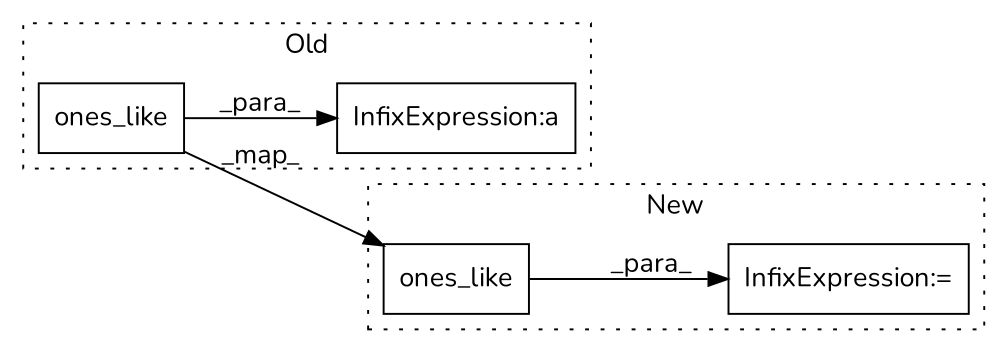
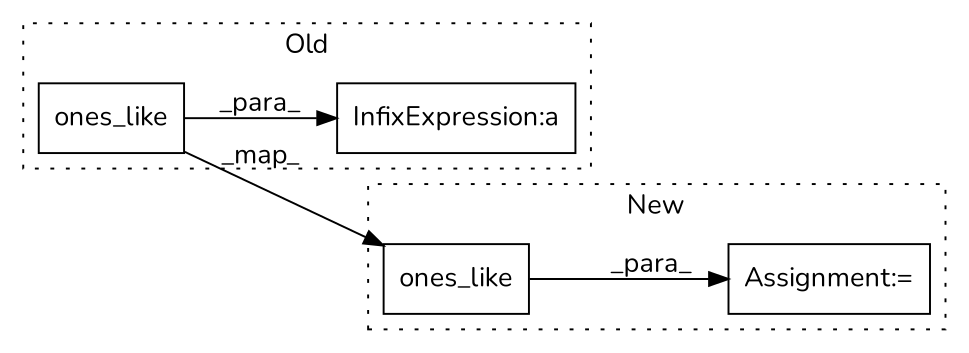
node "InfixExpression:=": label "InfixExpression:=" -> "Assignment:="
